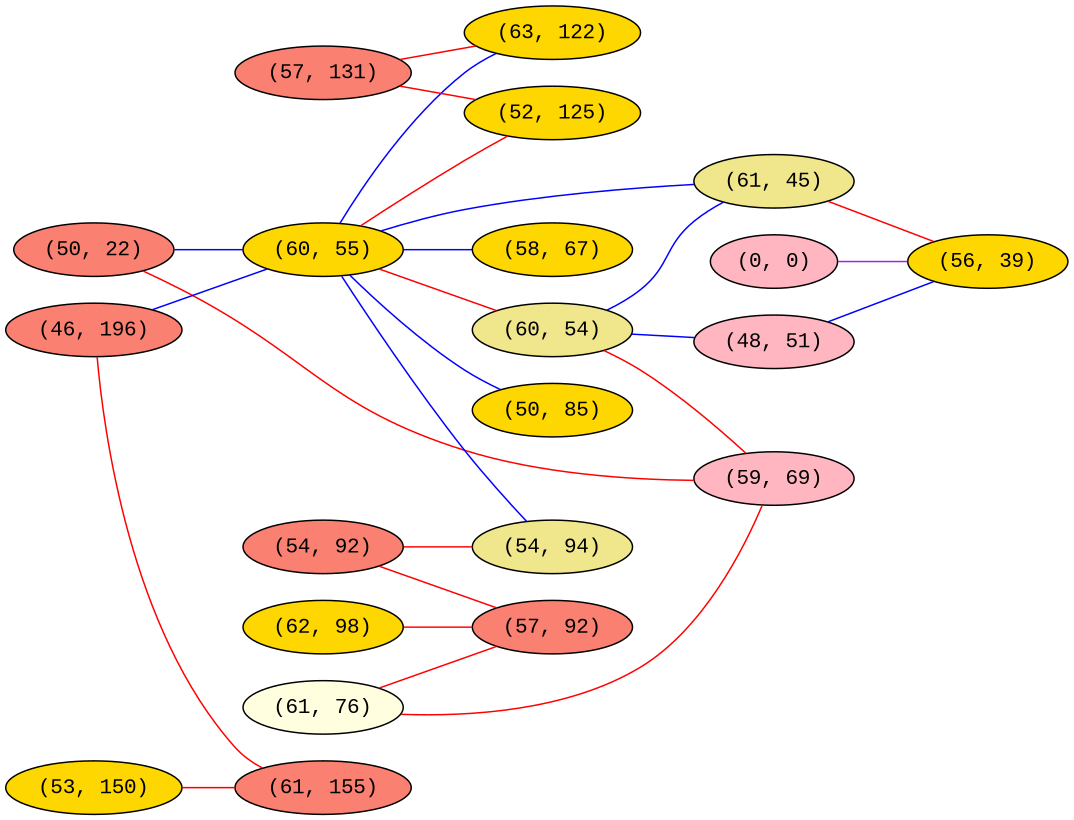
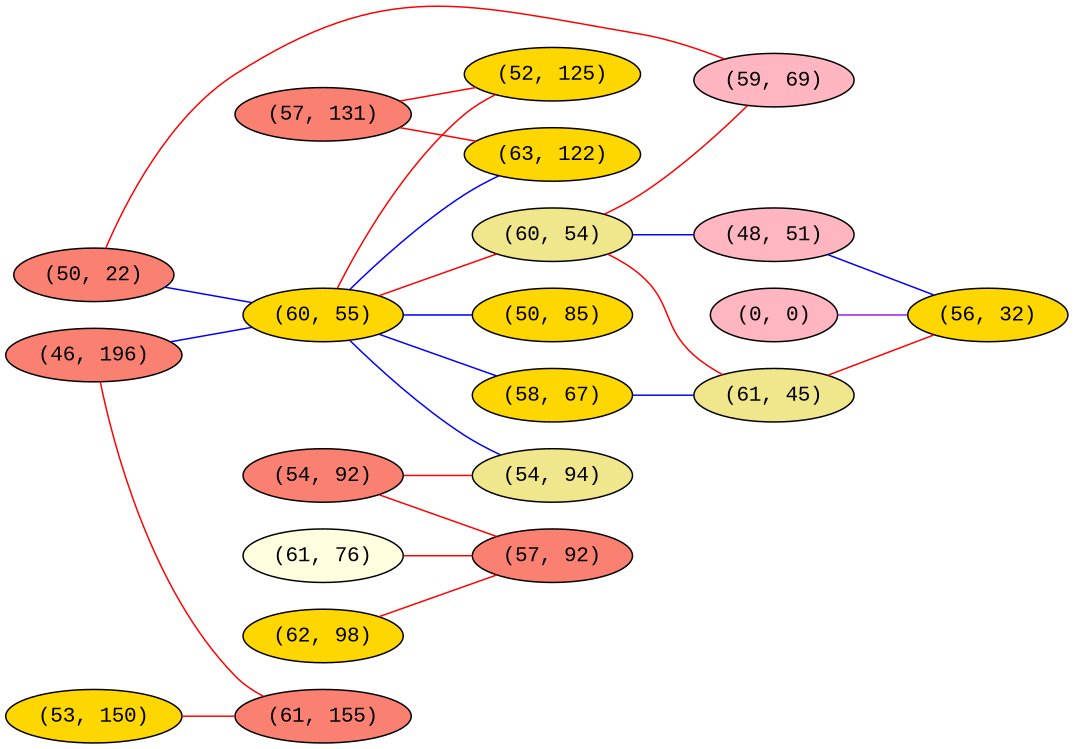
edge "(61, 45)" -- "(60, 55)": now "(61, 45)" -- "(58, 67)"
edge "(61, 45)" -- "(60, 54)": color blue -> red
node "(56, 39)": label "(56, 39)" -> "(56, 32)"
edge "(59, 69)" -- "(61, 76)": removed
